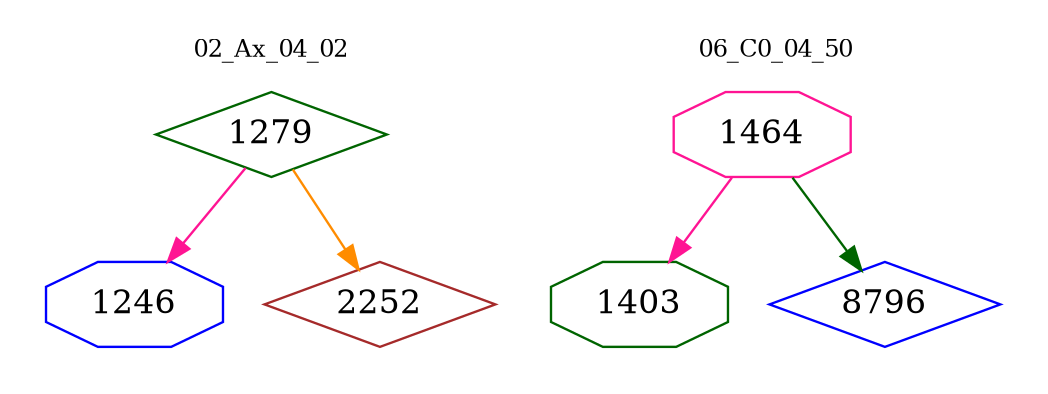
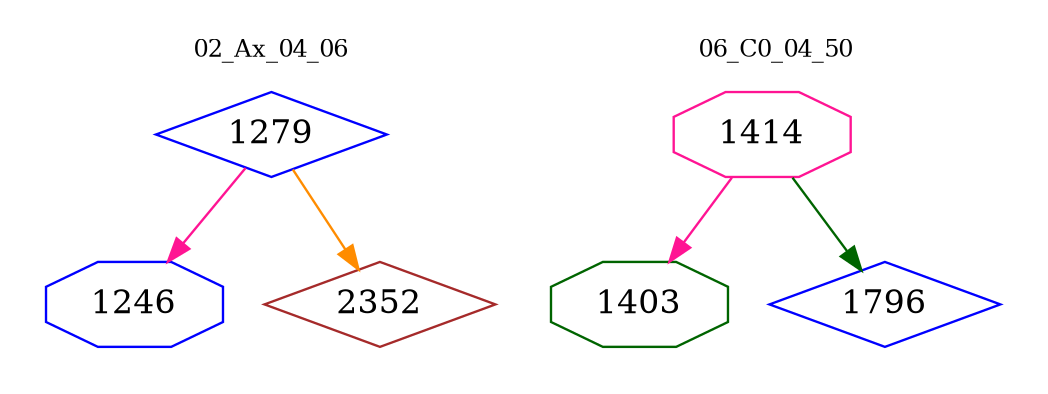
cluster "02_Ax_04_02": label "02_Ax_04_02" -> "02_Ax_04_06"
node "1279": color darkgreen -> blue
node "1464": label "1464" -> "1414"
node "2252": label "2252" -> "2352"
node "8796": label "8796" -> "1796"
